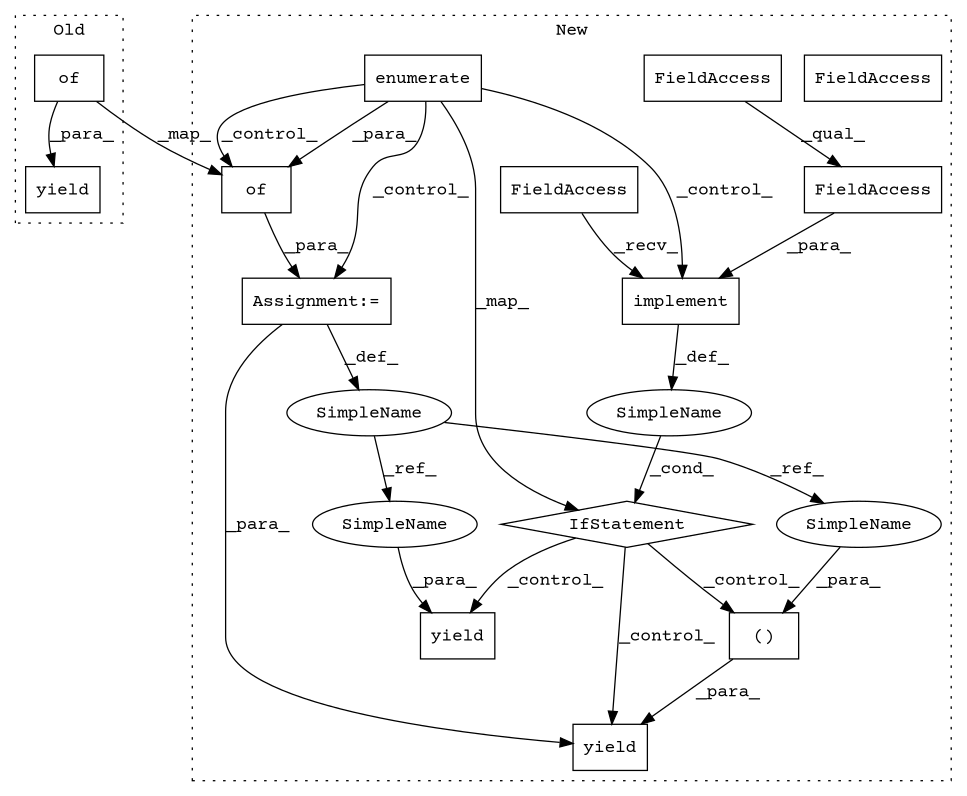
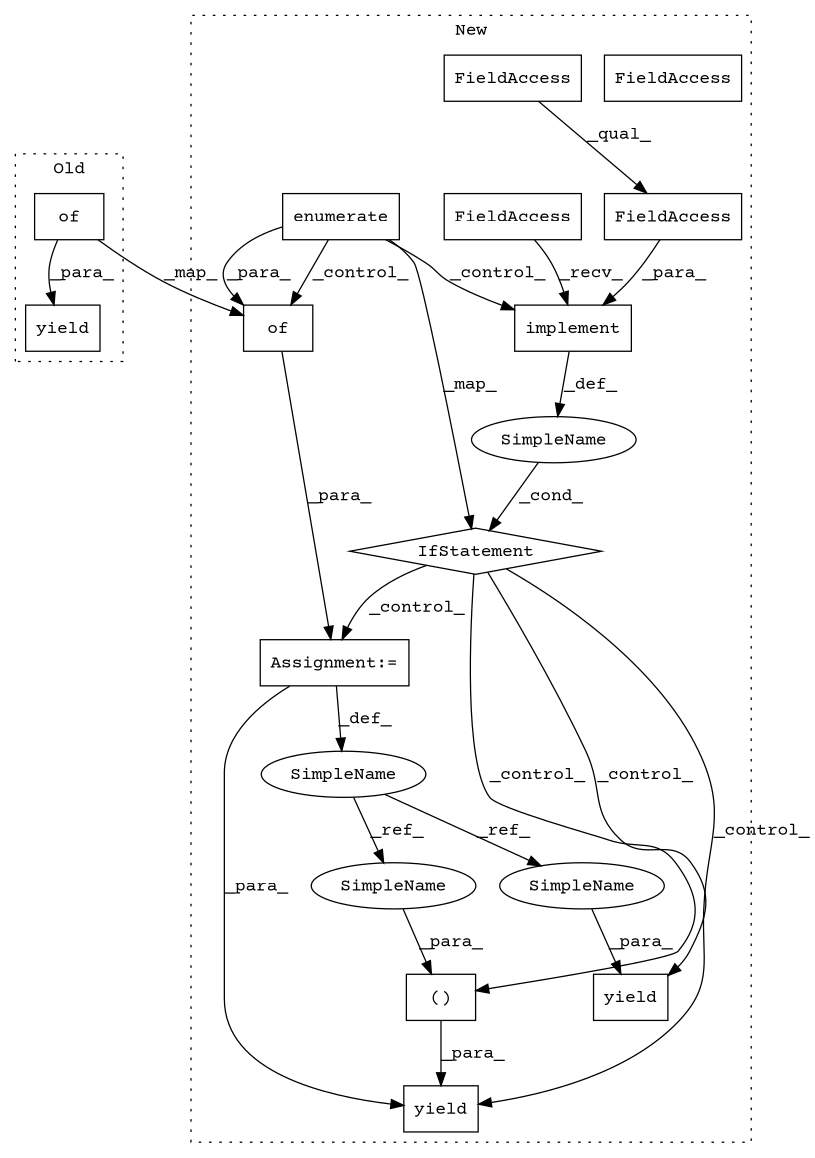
edge "enumerate" -> "Assignment:=": now "IfStatement" -> "Assignment:="
